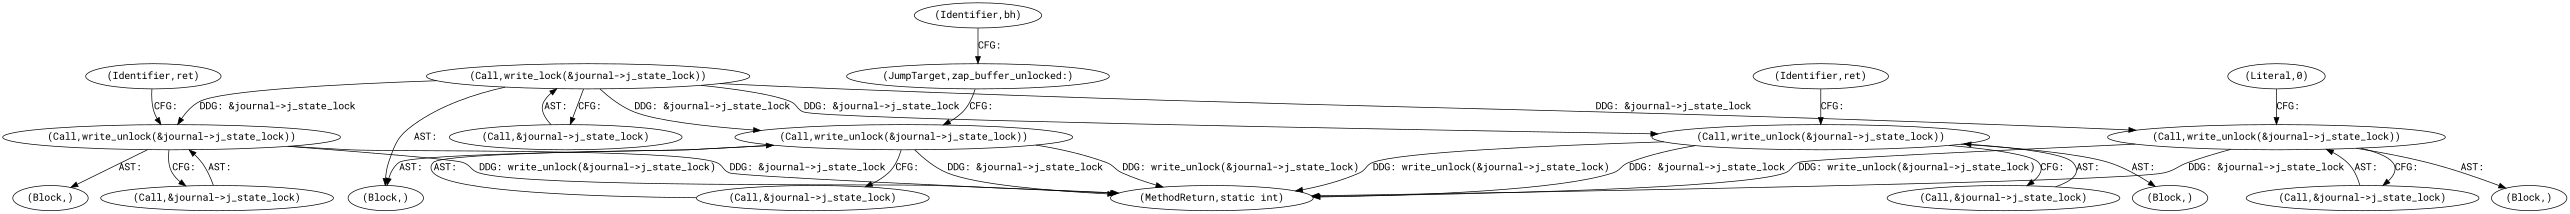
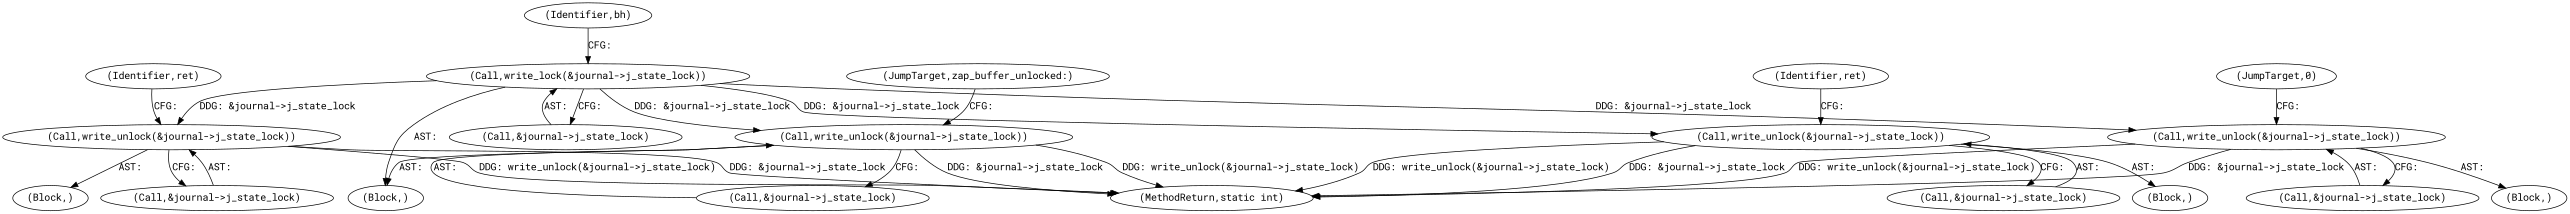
edge "(Identifier,bh)" -> "(JumpTarget,zap_buffer_unlocked:)": now "(Identifier,bh)" -> "(Call,write_lock(&journal->j_state_lock))"
node "(Literal,0)": label "(Literal,0)" -> "(JumpTarget,0)"
